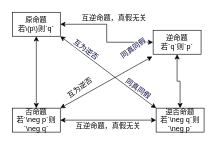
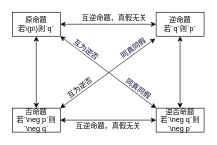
node "逆命题 若`q`则`p`": moved (177, 42) -> (180, 24)
